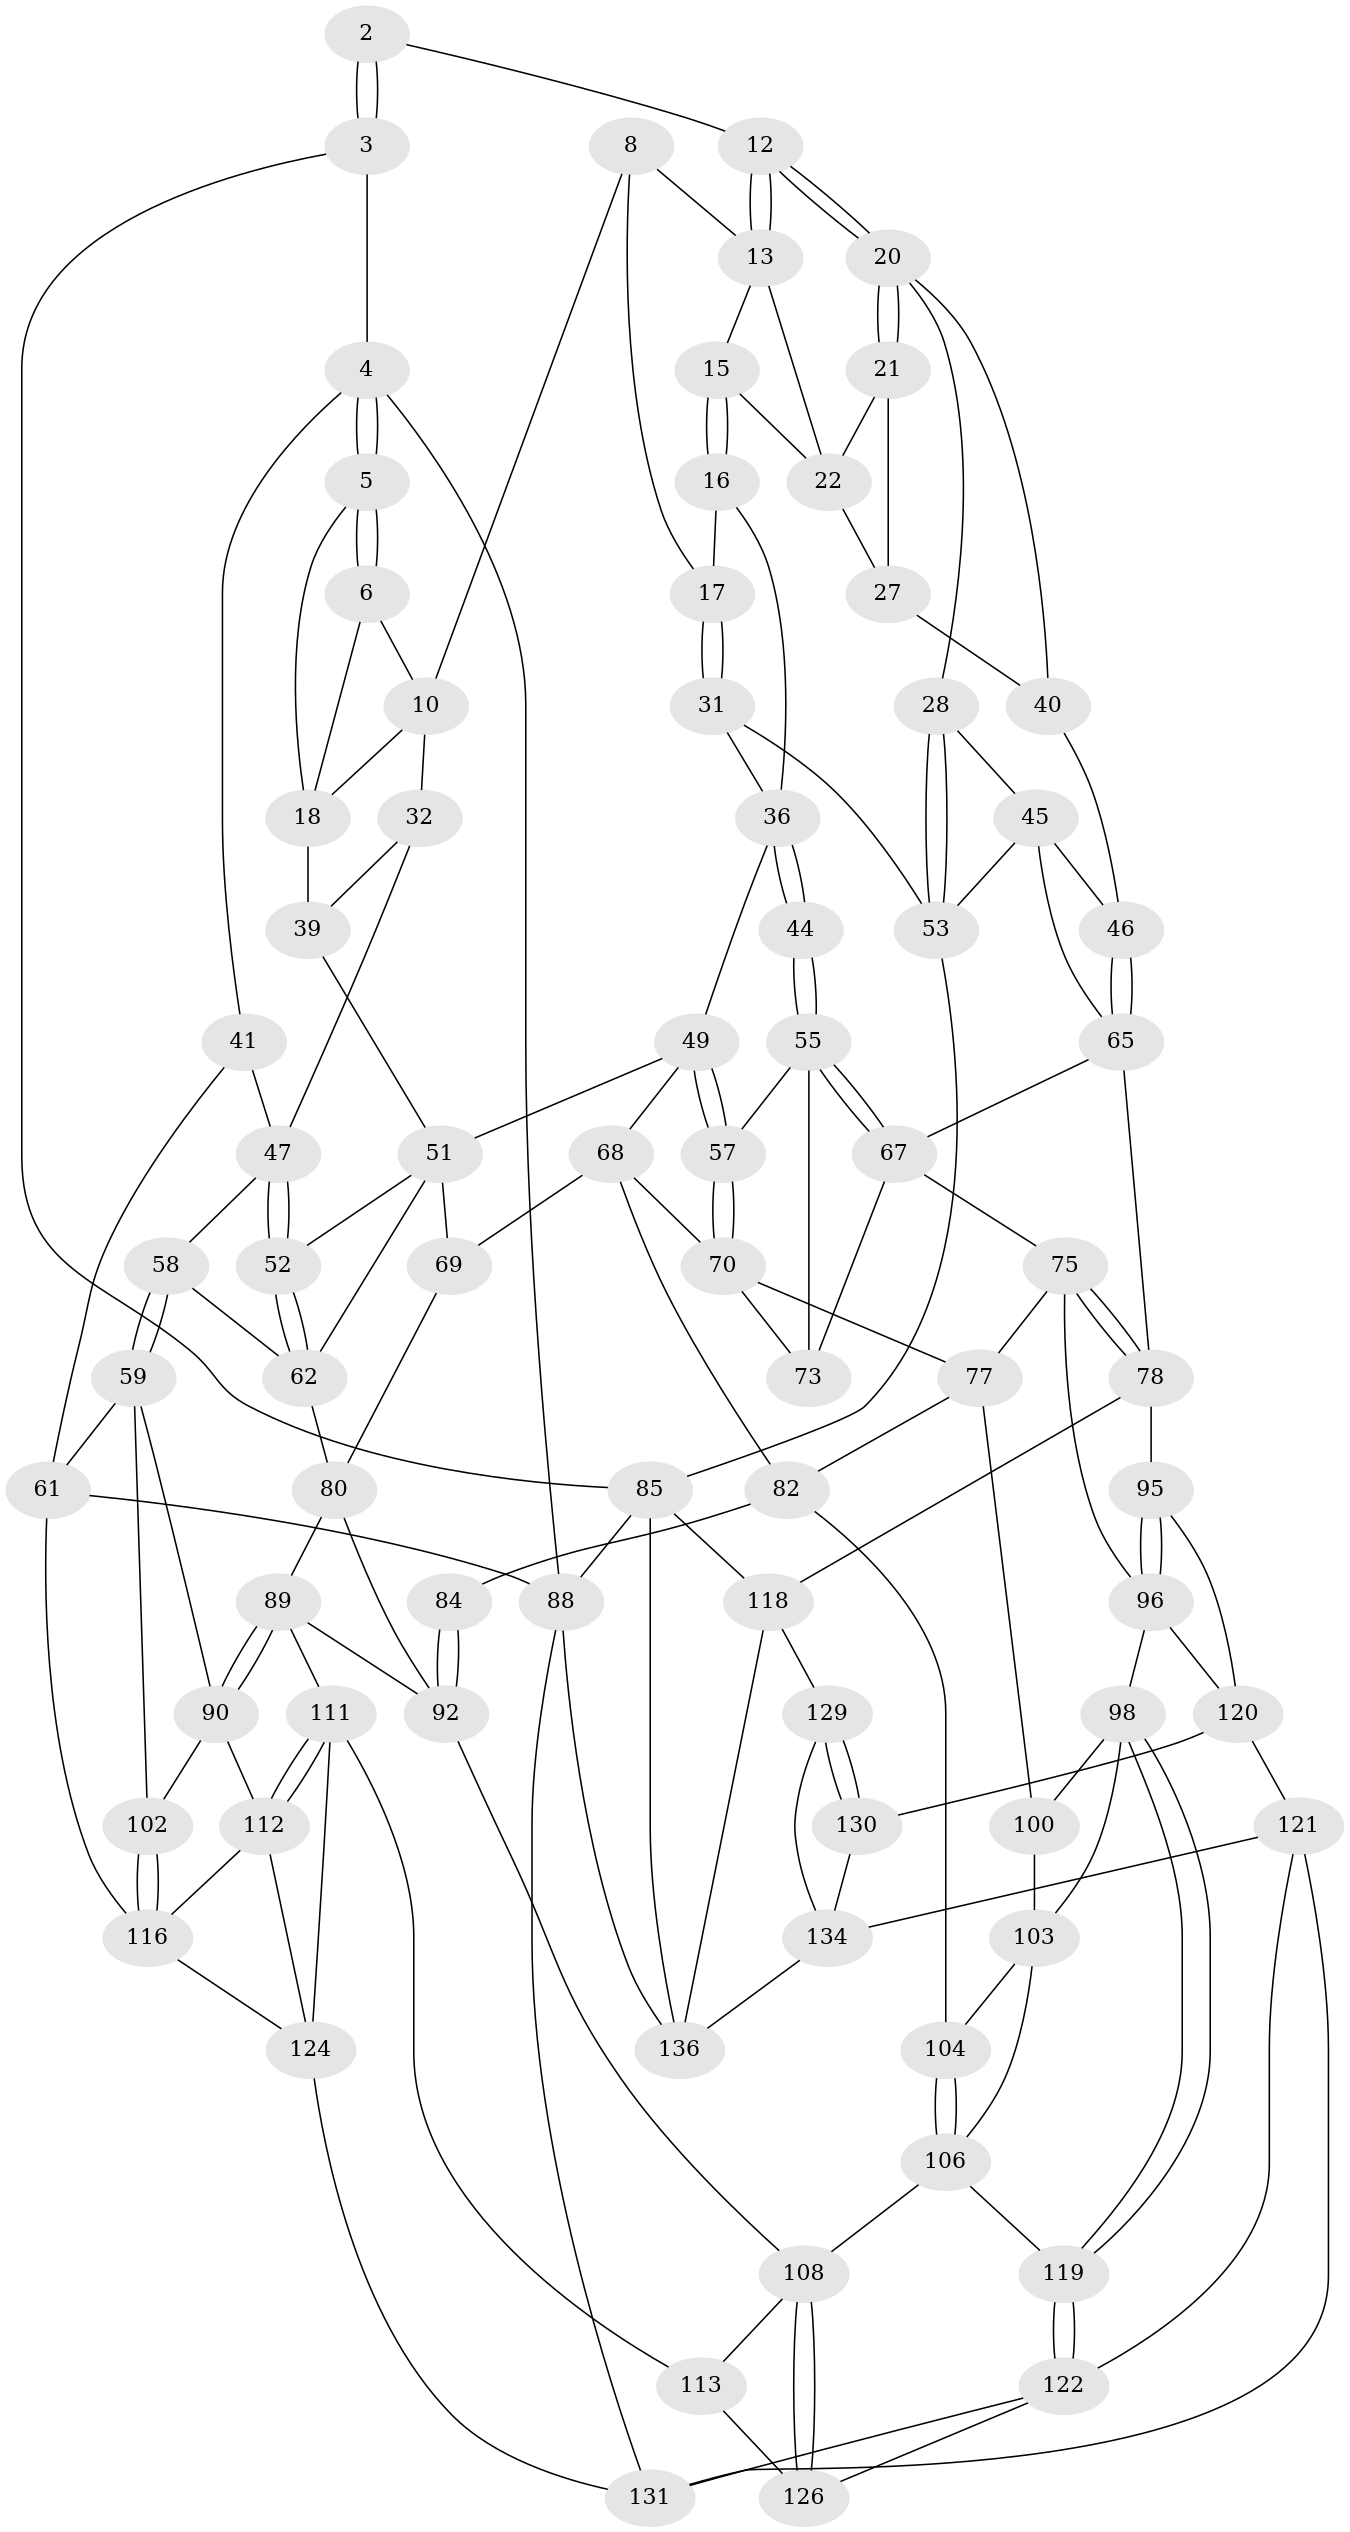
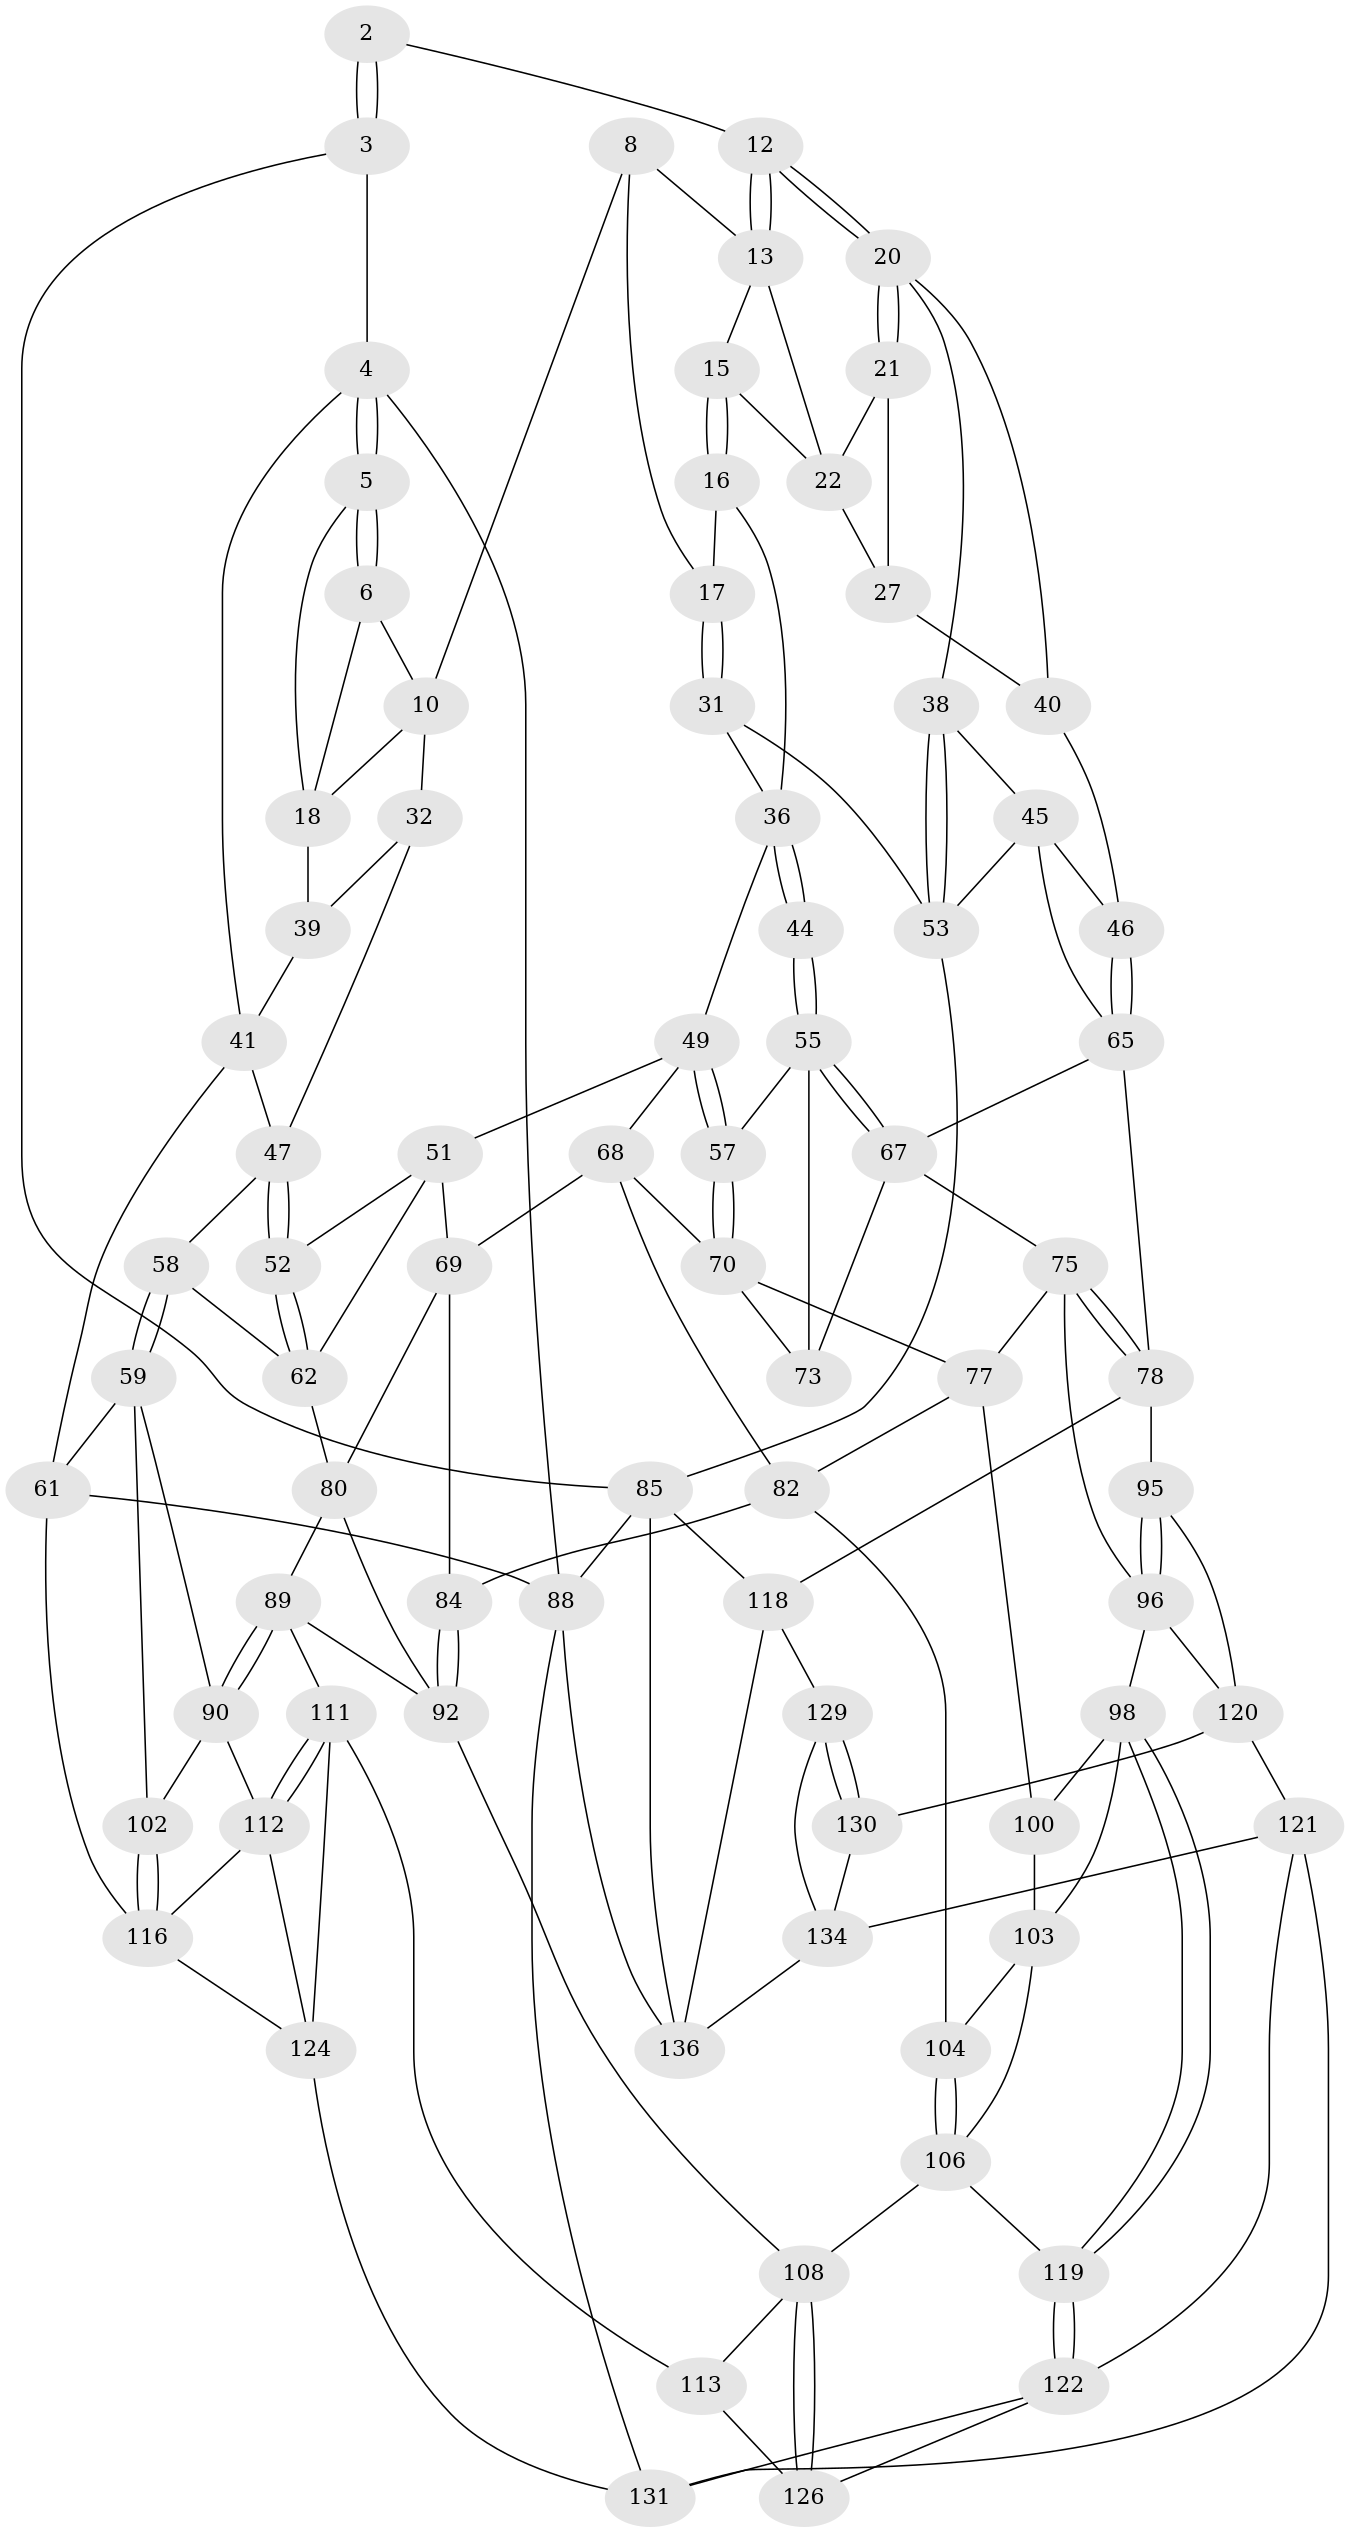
node "28": label "28" -> "38"
edge "39" -- "51": now "39" -- "41"
edge "69" -- "84": added
